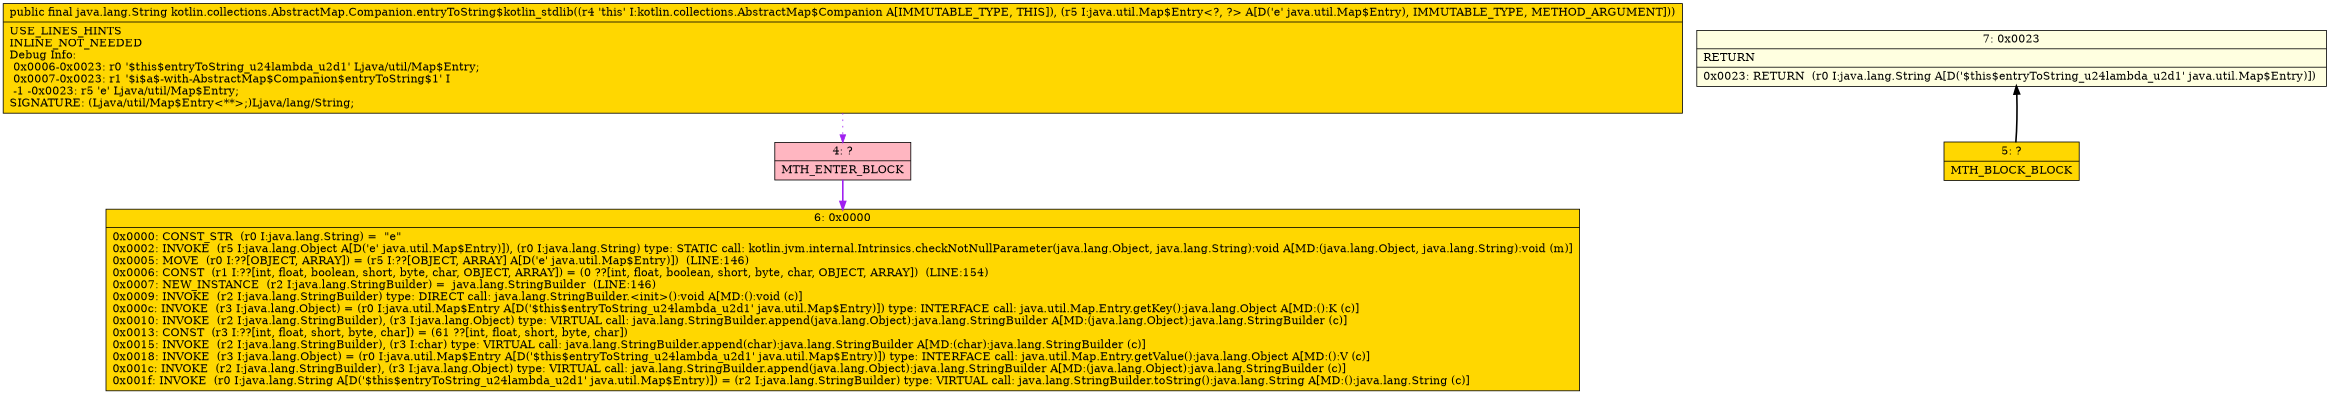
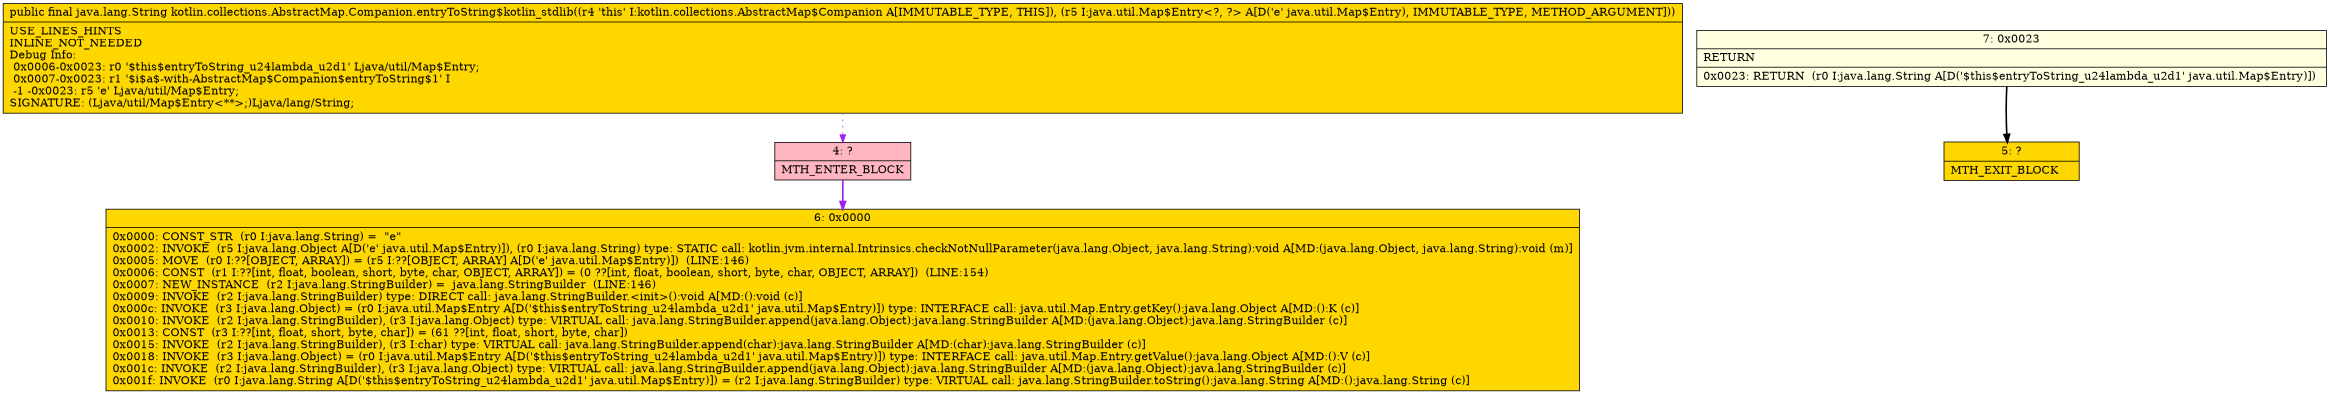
edge "5: ?" -> "7: 0x0023": reversed
node "5: ?": text "MTH_BLOCK_BLOCK" -> "MTH_EXIT_BLOCK"
